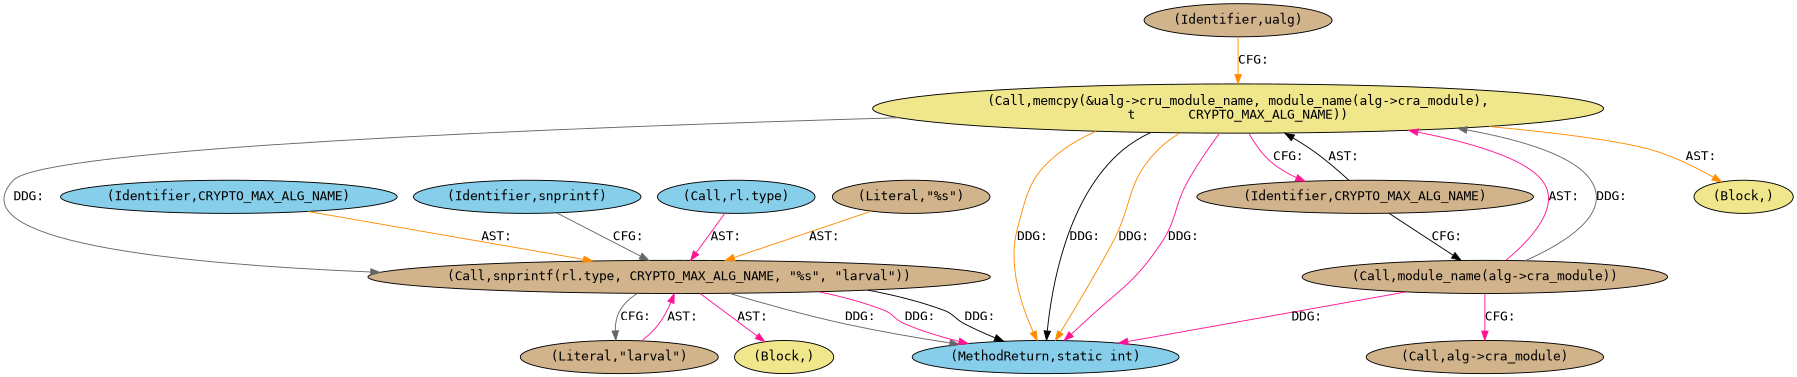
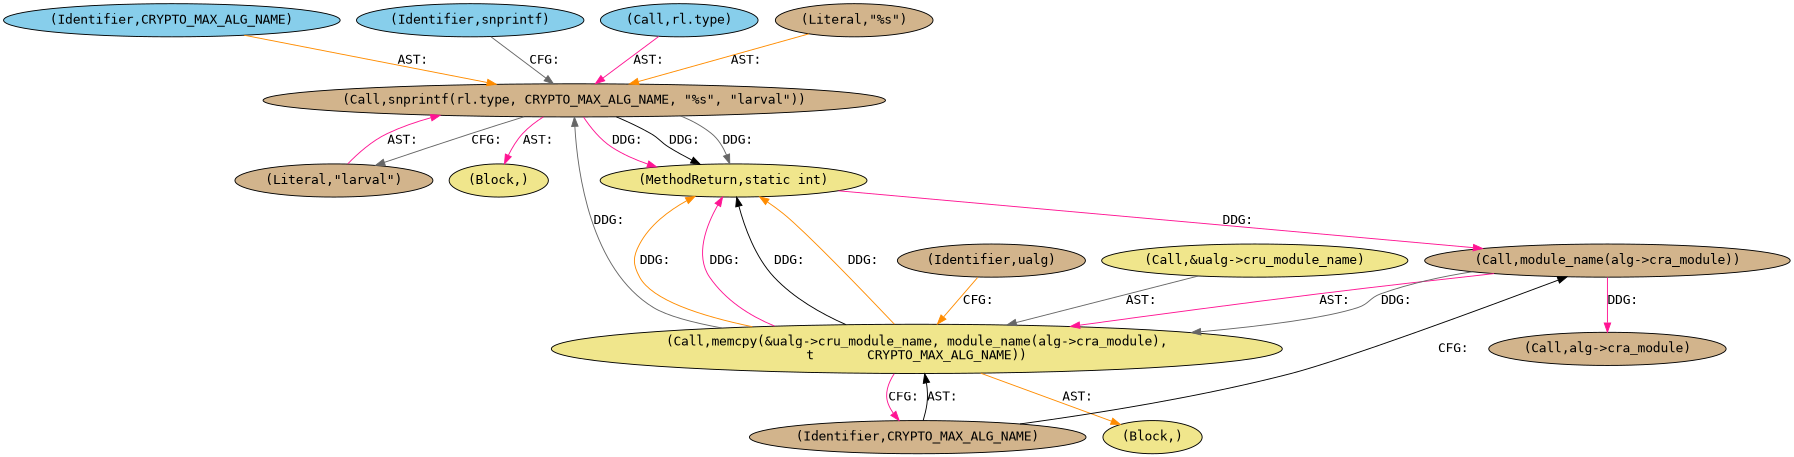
node "(Call,&ualg->cru_module_name)": added
edge "(Call,module_name(alg->cra_module))" -> "(MethodReturn,static int)": reversed
edge "(Call,module_name(alg->cra_module))" -> "(Call,alg->cra_module)": label "CFG: " -> "DDG: "
node "(MethodReturn,static int)": fillcolor skyblue -> khaki
